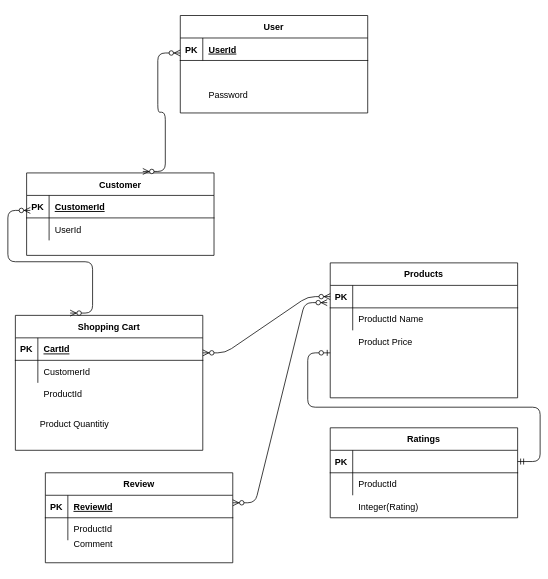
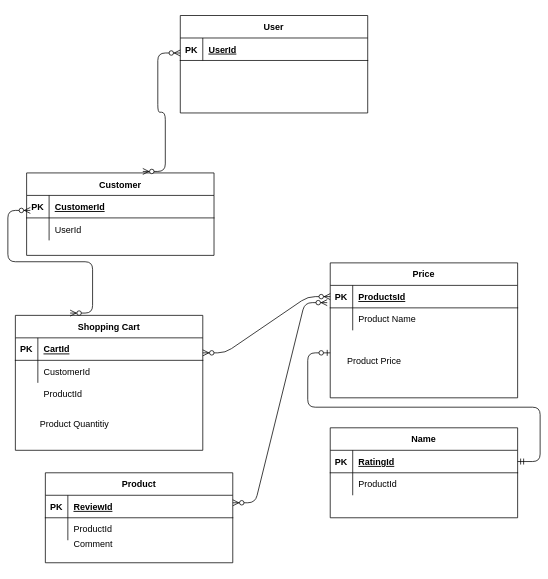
node "Password": removed
node "Products": label "Products" -> "Price"
node "ProductsId": added
node "ProductId Name": label "ProductId Name" -> "Product Name"
node "Product Price": moved (435, 342) -> (424, 360)
node "Ratings": label "Ratings" -> "Name"
node "RatingId": added
node "Review": label "Review" -> "Product"
node "Integer(Rating)": removed
